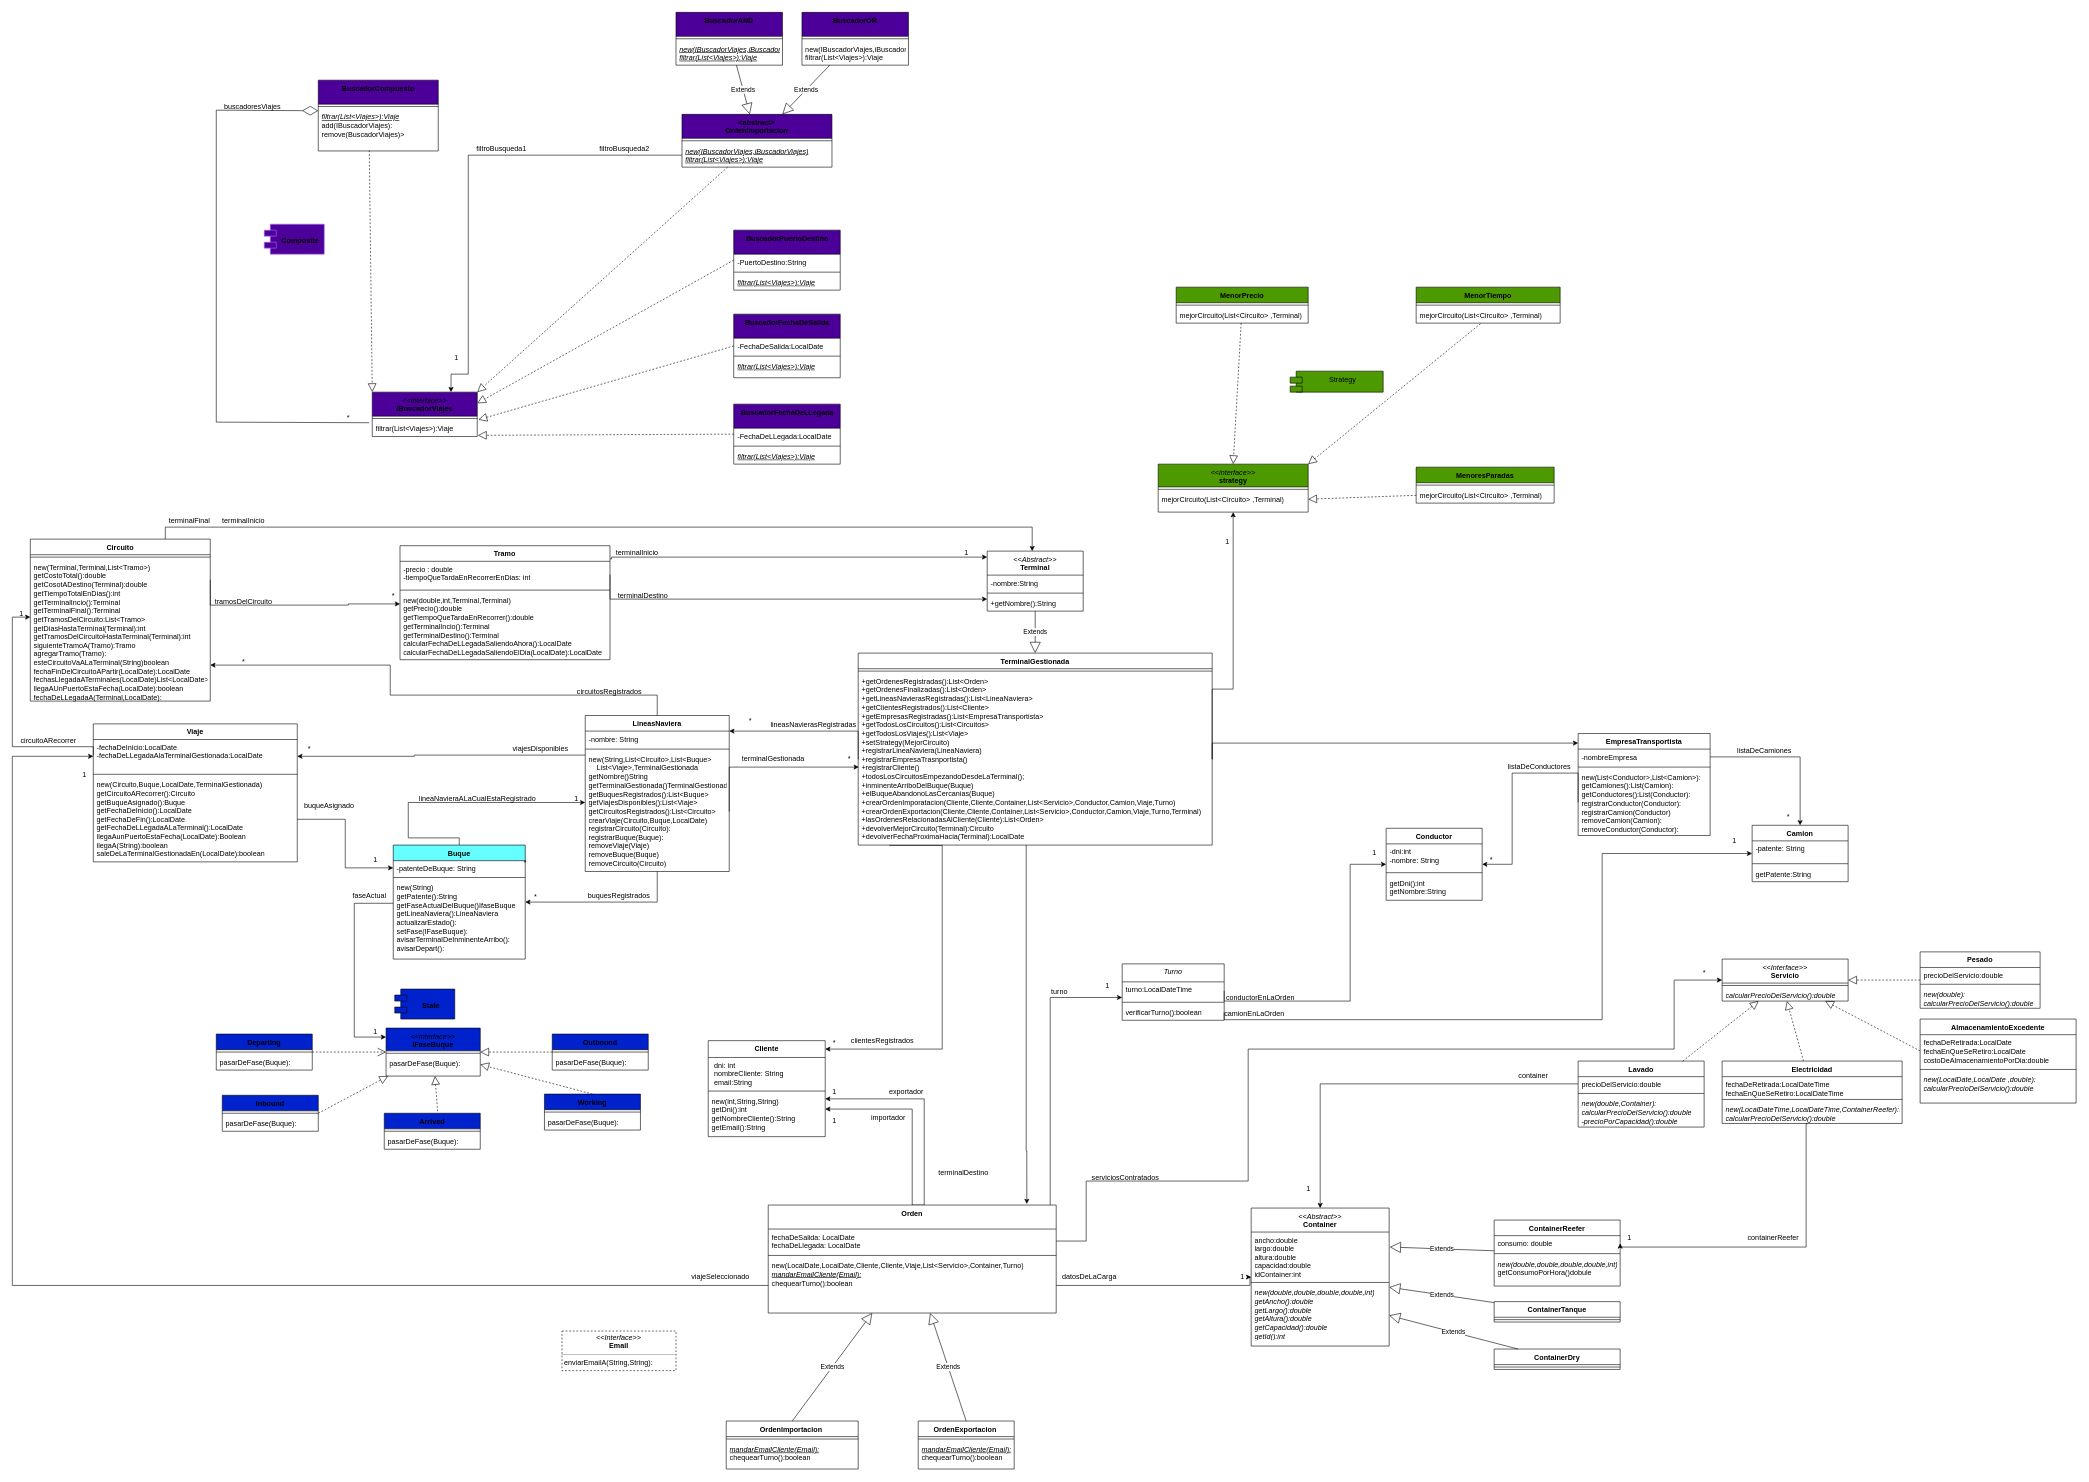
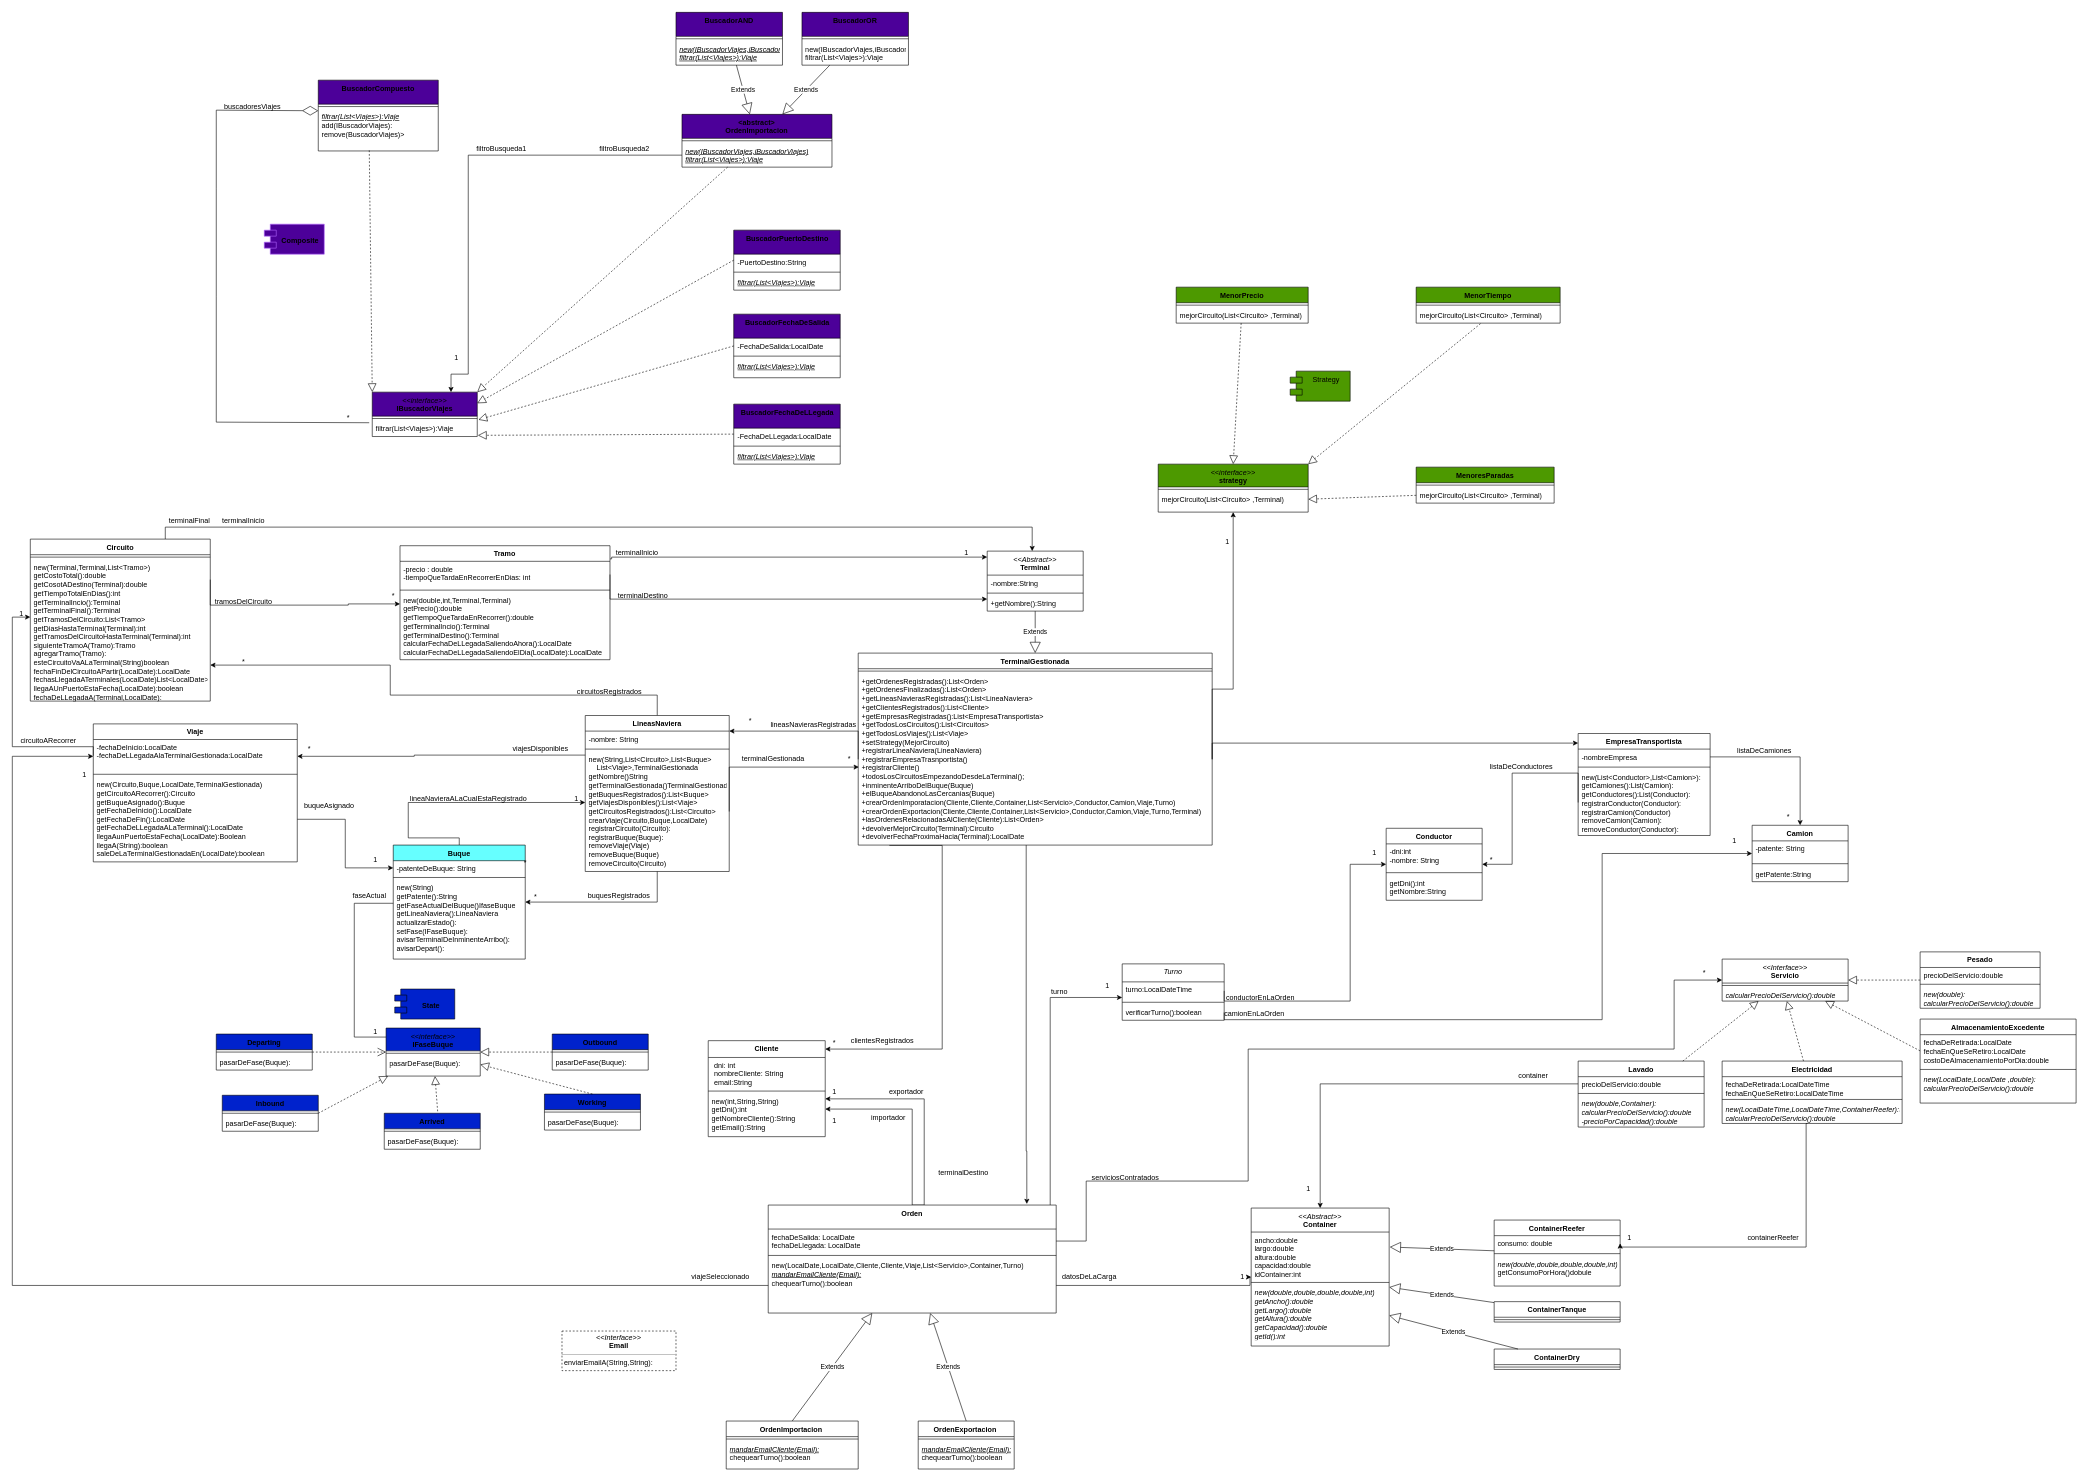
node "Strategy": size 93x21 -> 60x30
node "listaDeConductores": moved (1539, 767) -> (1521, 767)
node "lineaNavieraALaCualEstaRegistrado": moved (477, 799) -> (468, 799)
edge "new(String) getPatente():String getFaseActualDelBuque()IfaseBuque getLineaNaviera():LineaNaviera actualizarEstado(): setFase(IFaseBuque): avisarTerminalDeInminenteArribo(): avisarDepart():" -> "<<interface>>IFaseBuque": arrowhead classic -> none
